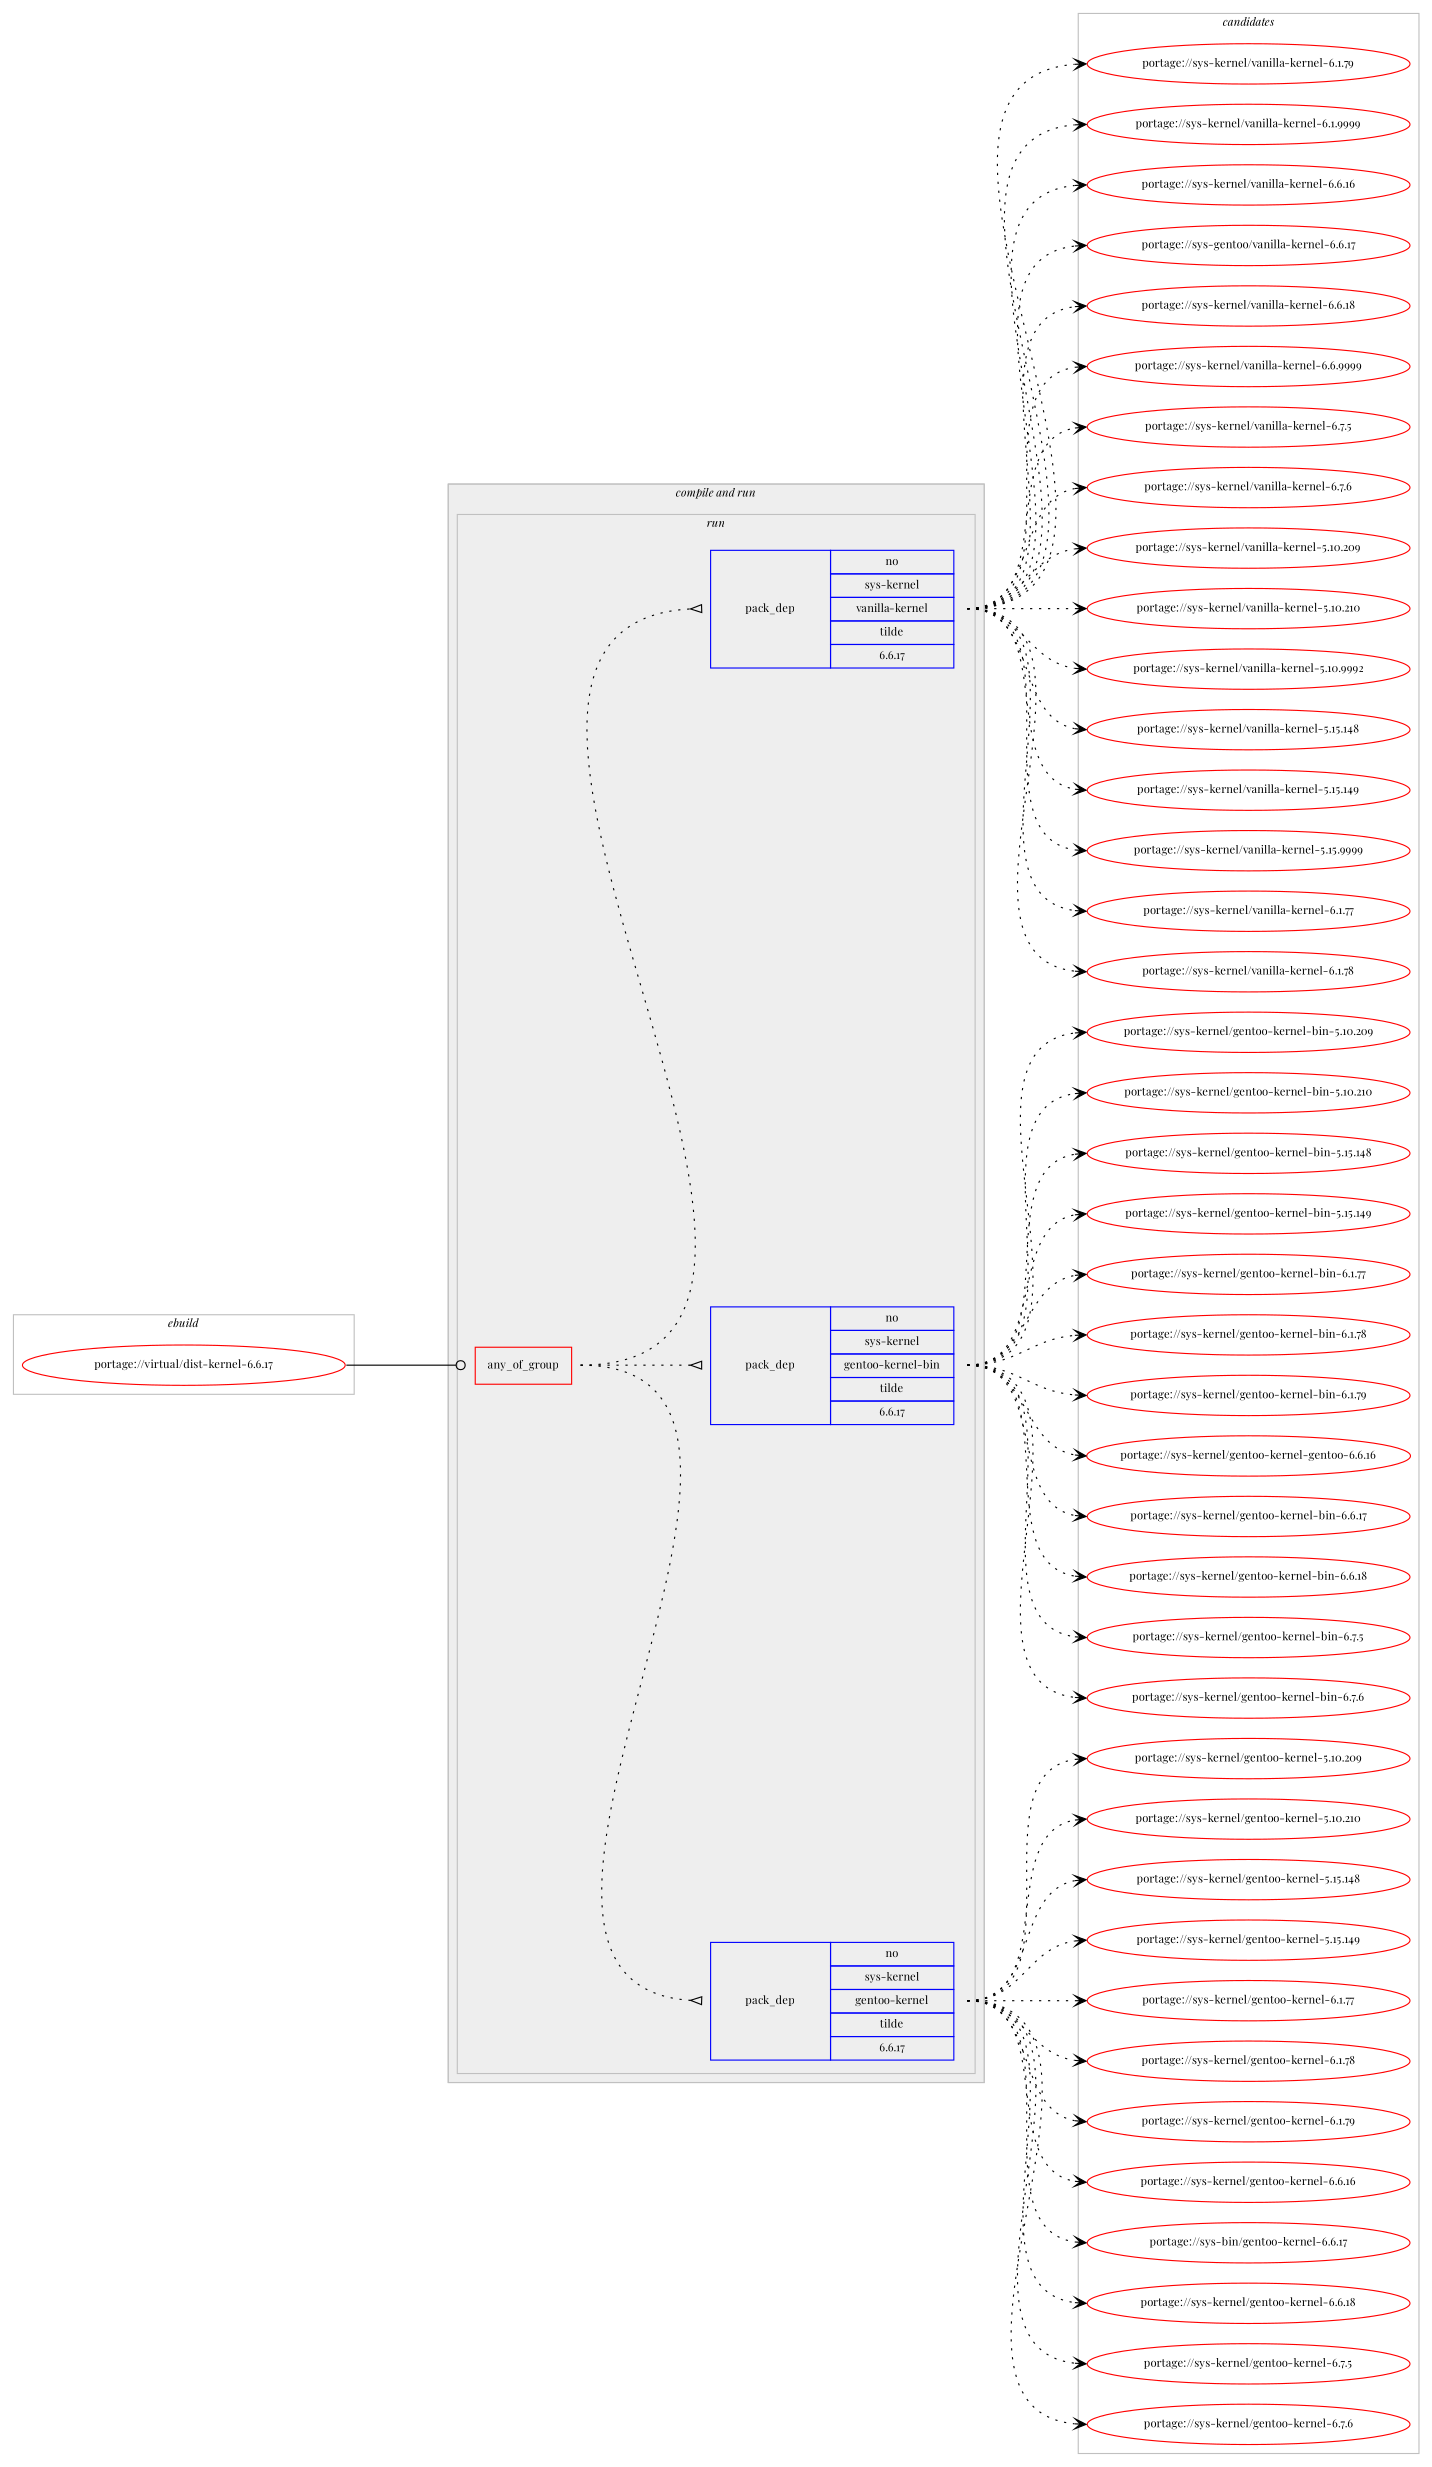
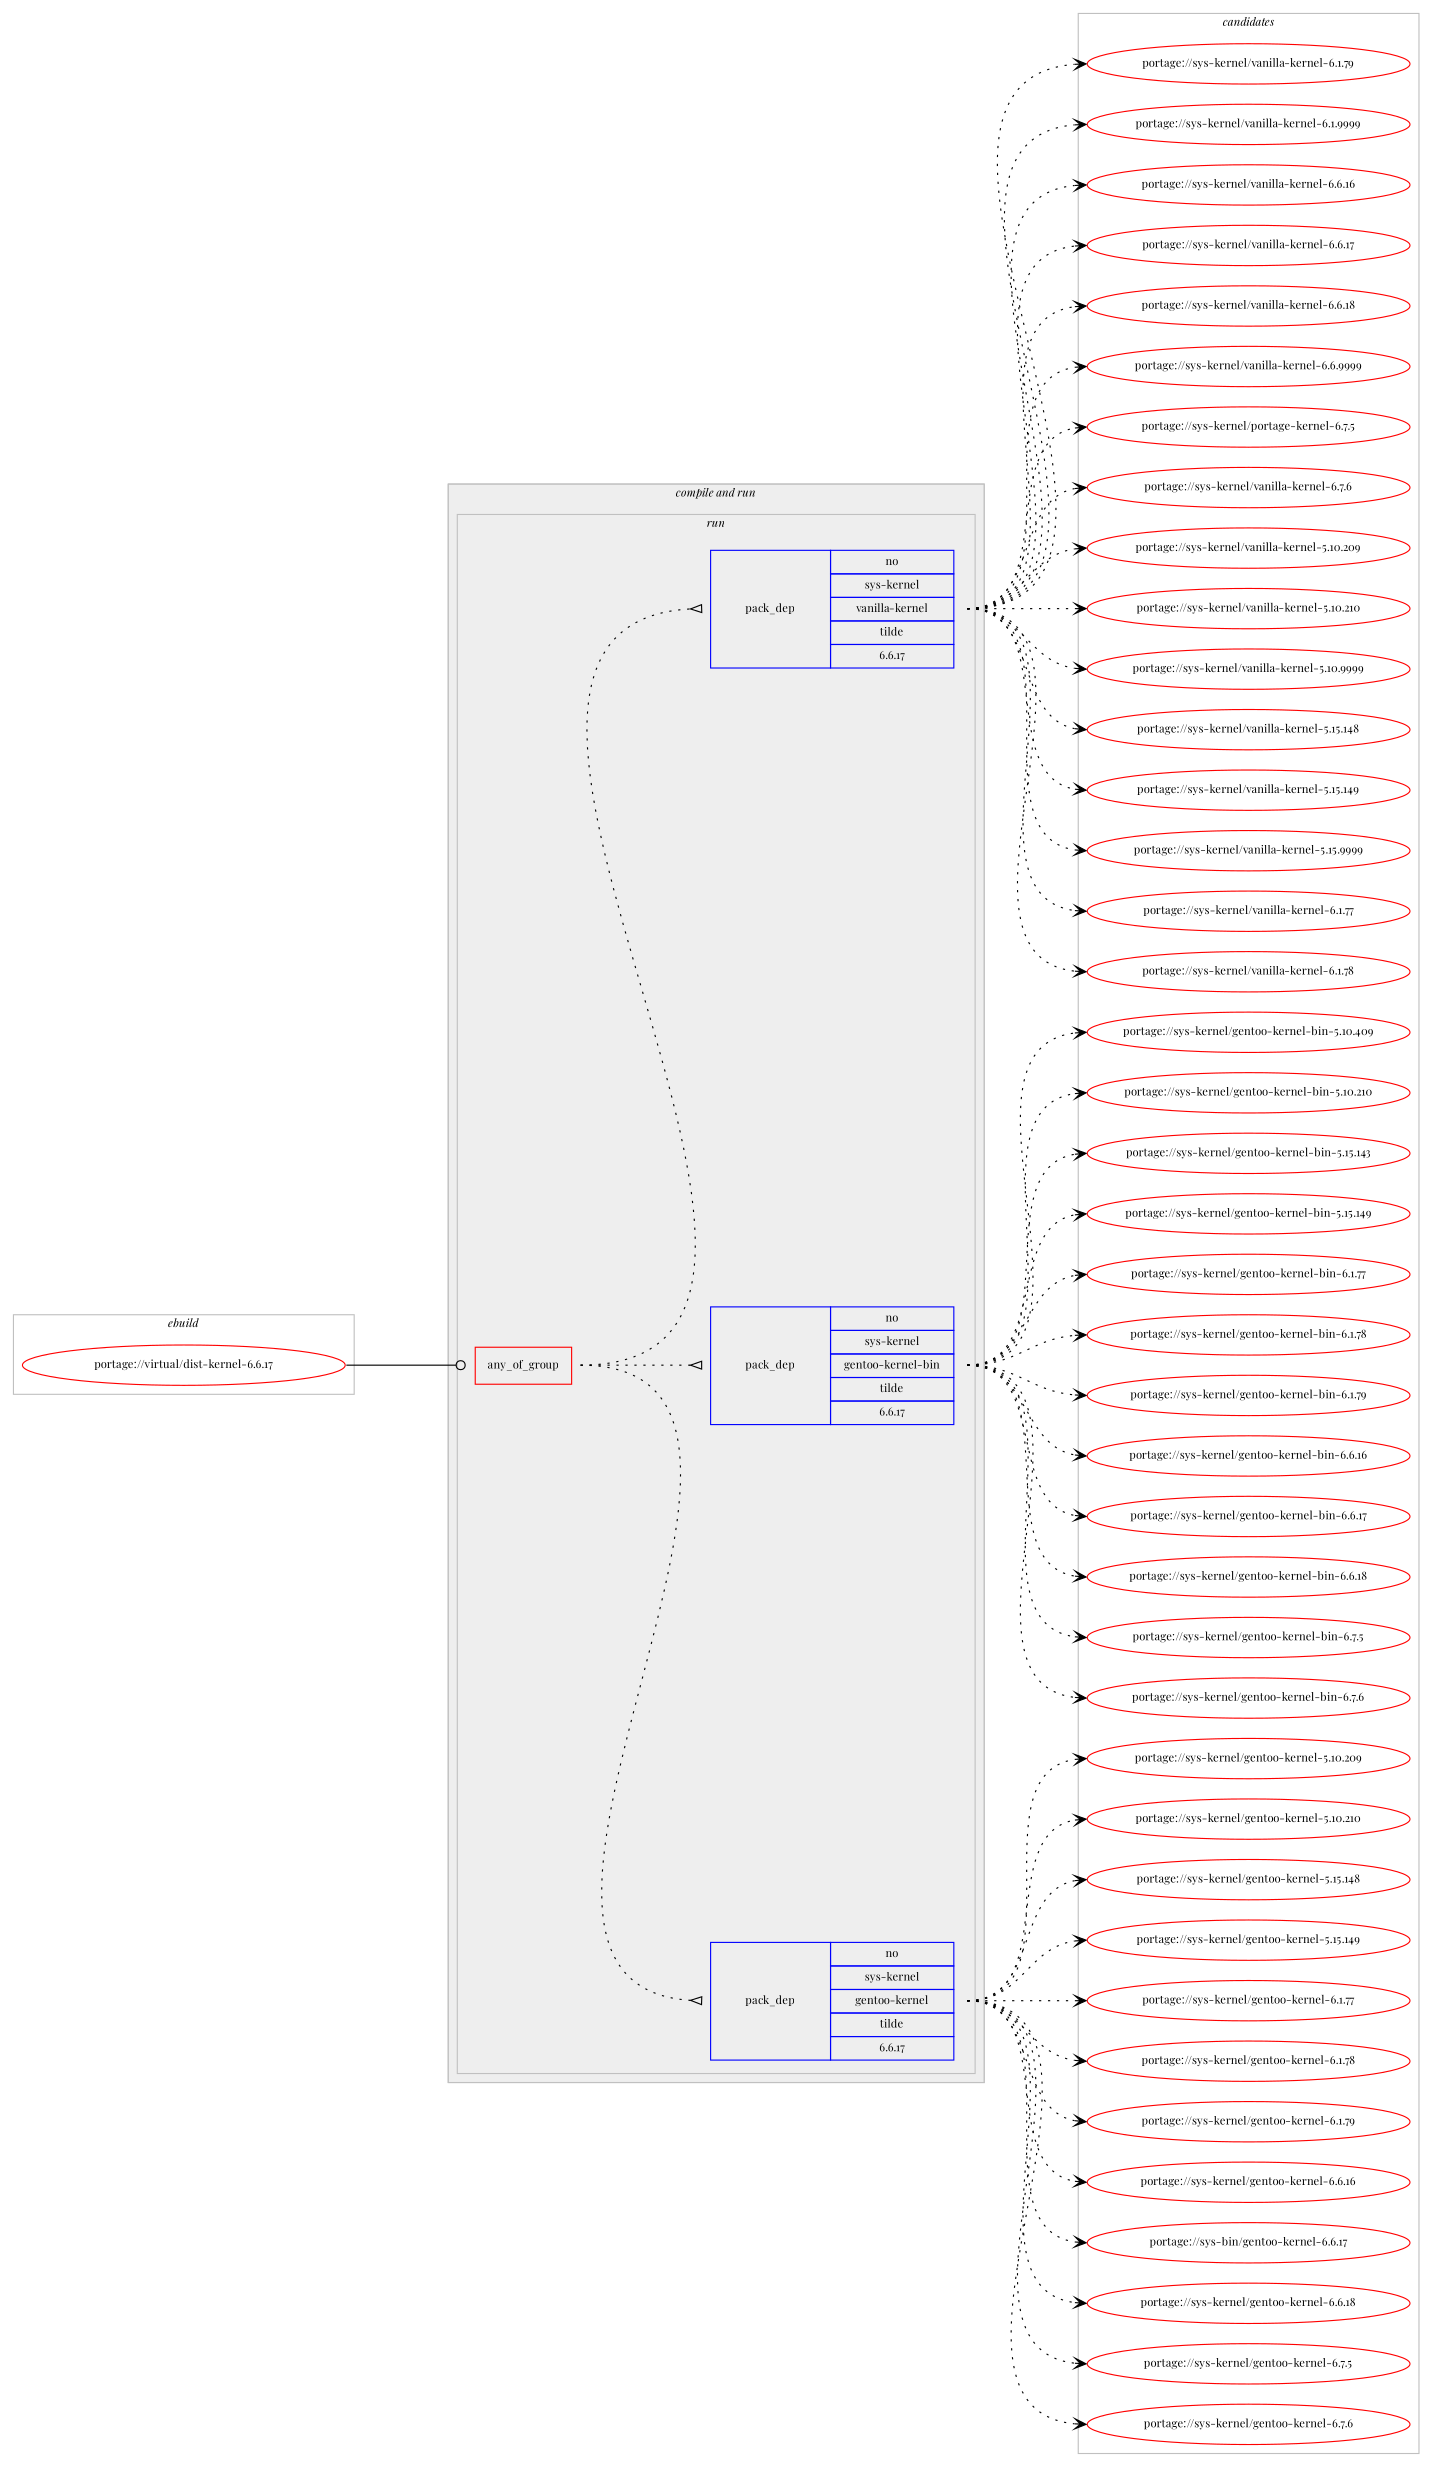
node "portage://sys-gentoo/vanilla-kernel-6.6.17": label "portage://sys-gentoo/vanilla-kernel-6.6.17" -> "portage://sys-kernel/vanilla-kernel-6.6.17"
node "portage://sys-kernel/vanilla-kernel-6.7.5": label "portage://sys-kernel/vanilla-kernel-6.7.5" -> "portage://sys-kernel/portage-kernel-6.7.5"
node "portage://sys-kernel/vanilla-kernel-5.10.9992": label "portage://sys-kernel/vanilla-kernel-5.10.9992" -> "portage://sys-kernel/vanilla-kernel-5.10.9999"
node "portage://sys-kernel/gentoo-kernel-bin-5.10.209": label "portage://sys-kernel/gentoo-kernel-bin-5.10.209" -> "portage://sys-kernel/gentoo-kernel-bin-5.10.409"
node "portage://sys-kernel/gentoo-kernel-bin-5.15.148": label "portage://sys-kernel/gentoo-kernel-bin-5.15.148" -> "portage://sys-kernel/gentoo-kernel-bin-5.15.143"
node "portage://sys-kernel/gentoo-kernel-gentoo-6.6.16": label "portage://sys-kernel/gentoo-kernel-gentoo-6.6.16" -> "portage://sys-kernel/gentoo-kernel-bin-6.6.16"
